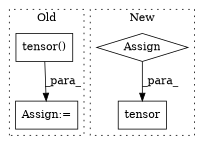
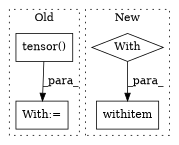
node "Assign": label "Assign" -> "With"
node "Assign:=": label "Assign:=" -> "With:="
node "tensor": label "tensor" -> "withitem"
